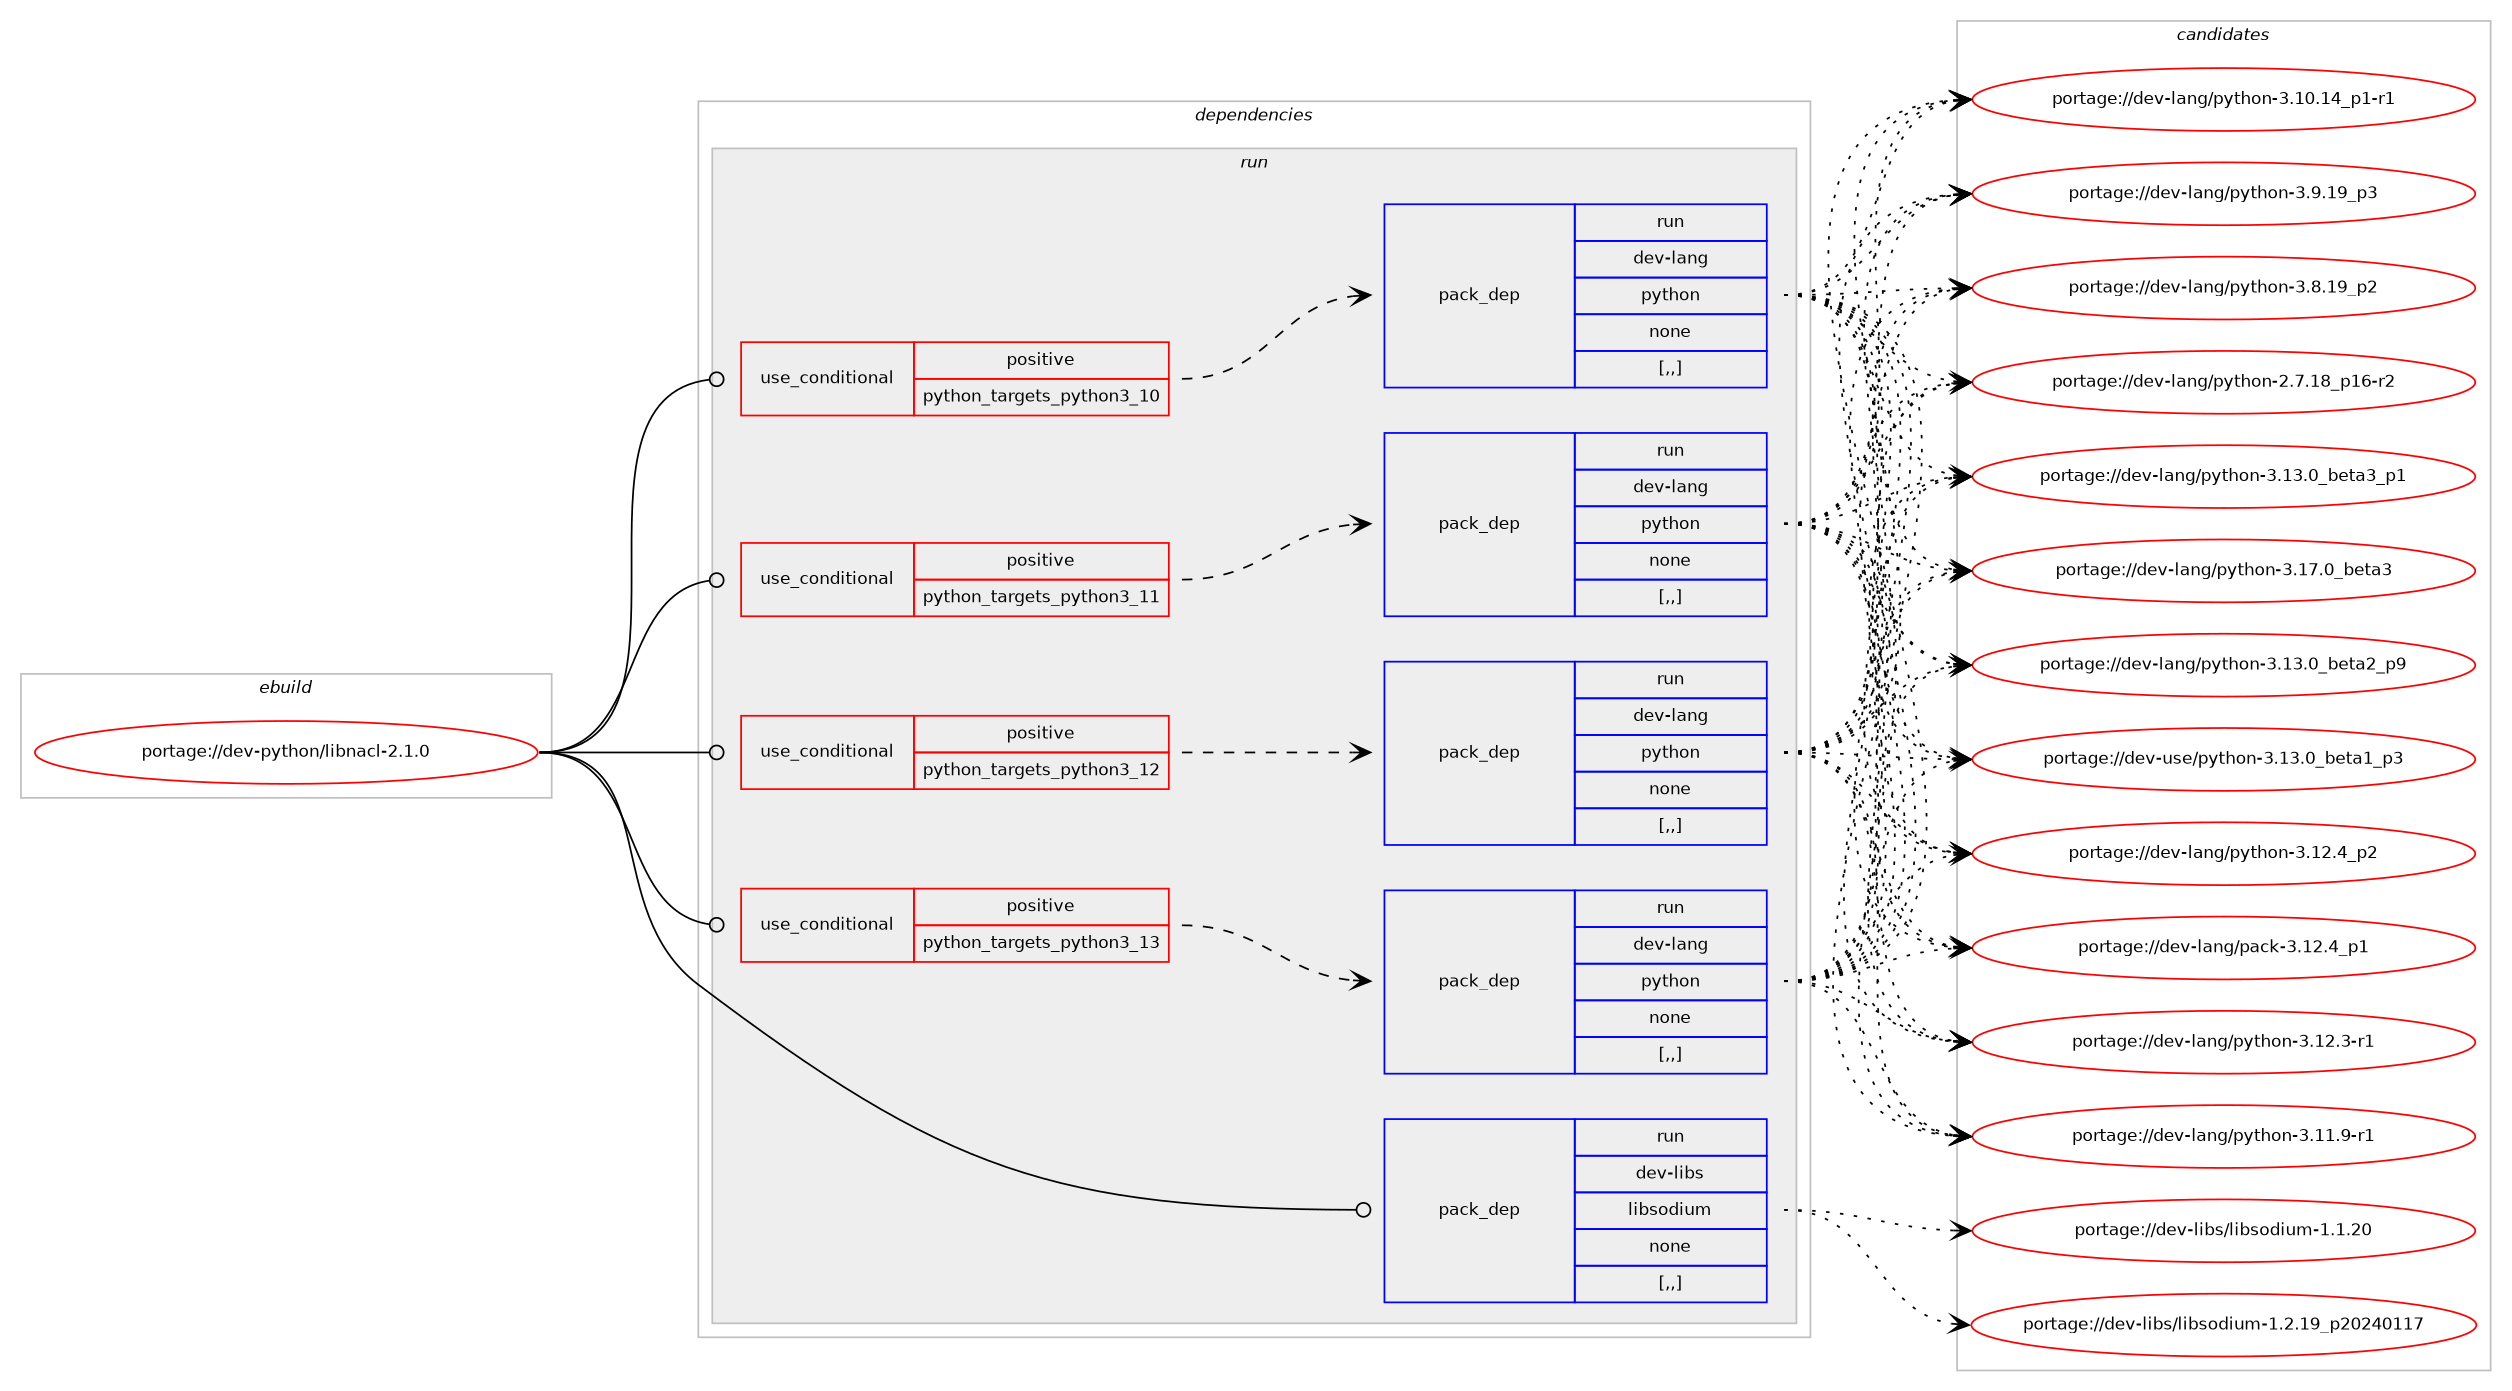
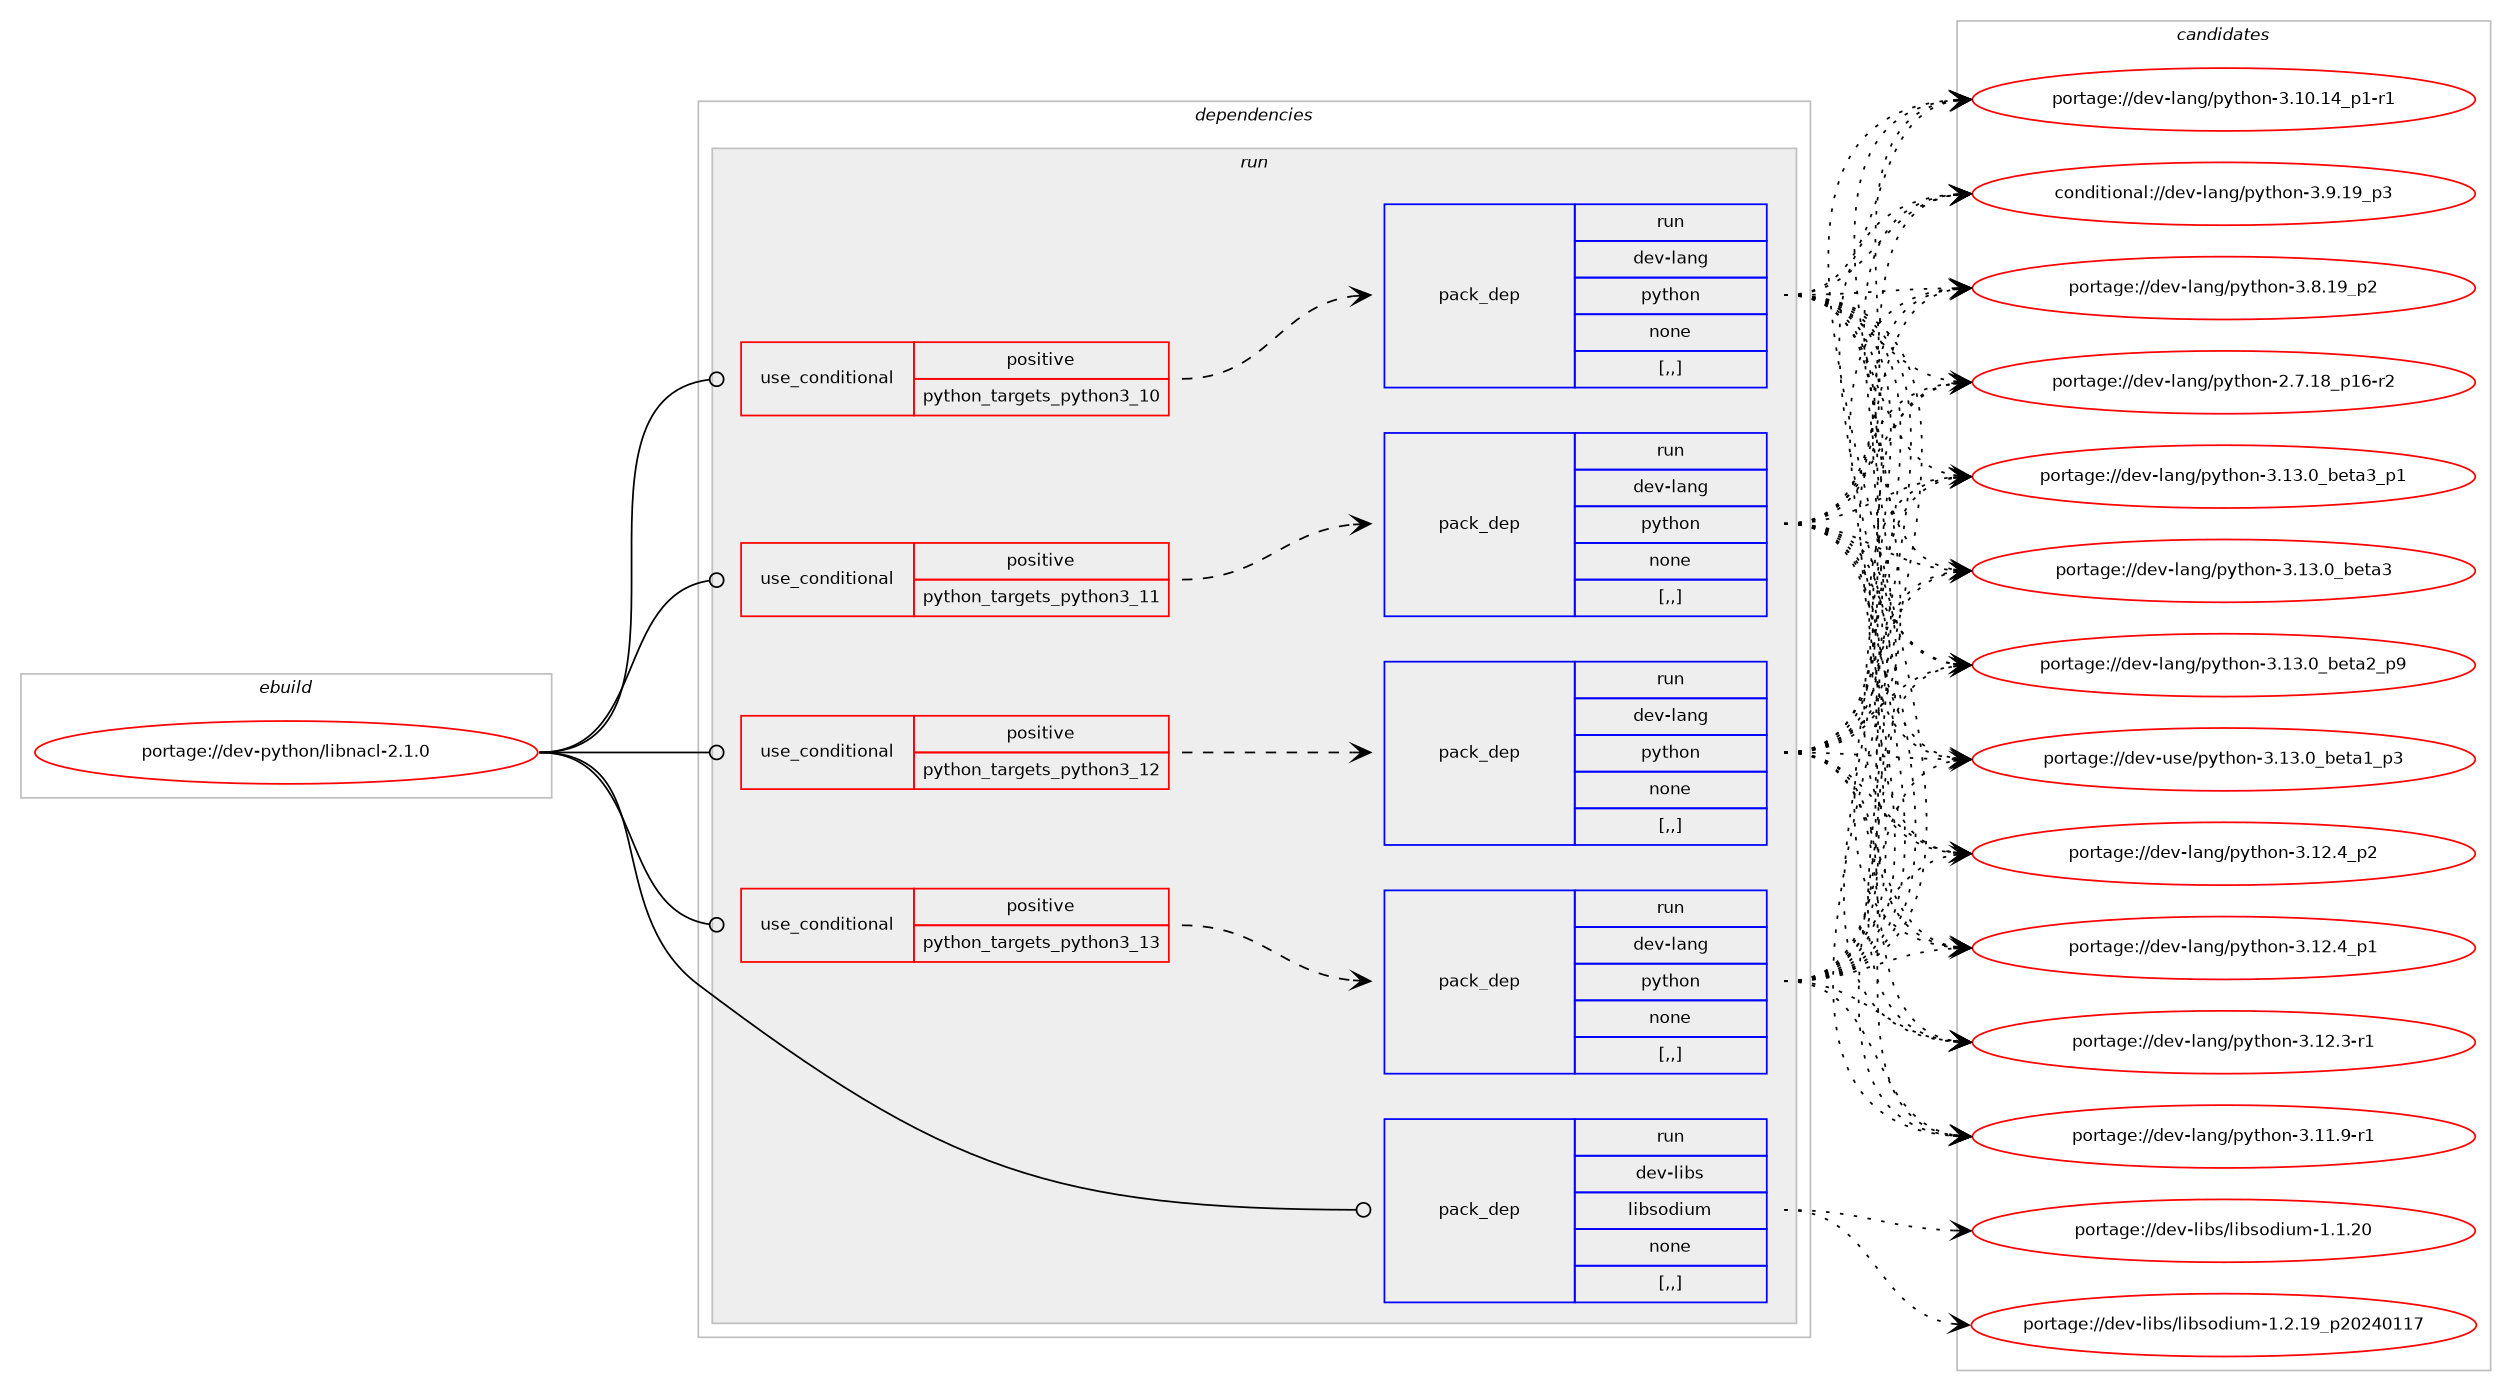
node "portage://dev-lang/python-3.9.19_p3": label "portage://dev-lang/python-3.9.19_p3" -> "conditional://dev-lang/python-3.9.19_p3"
node "portage://dev-lang/python-3.17.0_beta3": label "portage://dev-lang/python-3.17.0_beta3" -> "portage://dev-lang/python-3.13.0_beta3"
node "portage://dev-lang/pack-3.12.4_p1": label "portage://dev-lang/pack-3.12.4_p1" -> "portage://dev-lang/python-3.12.4_p1"
